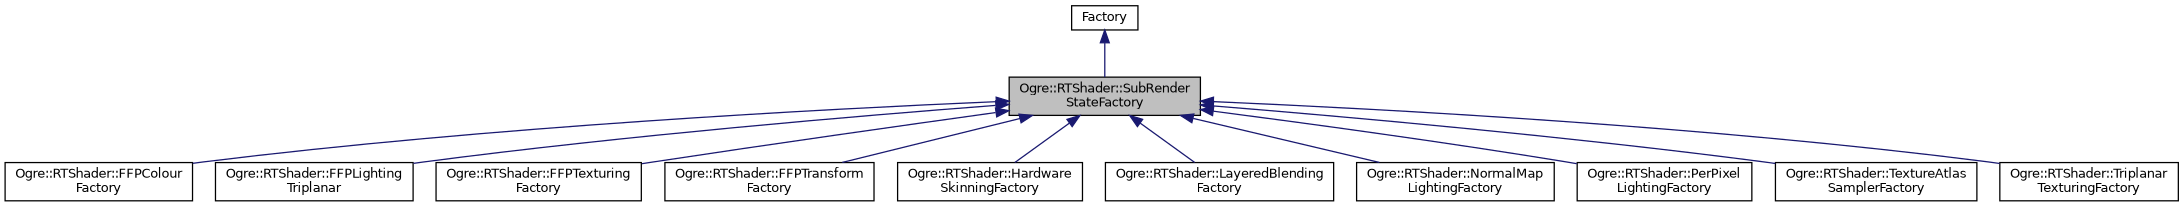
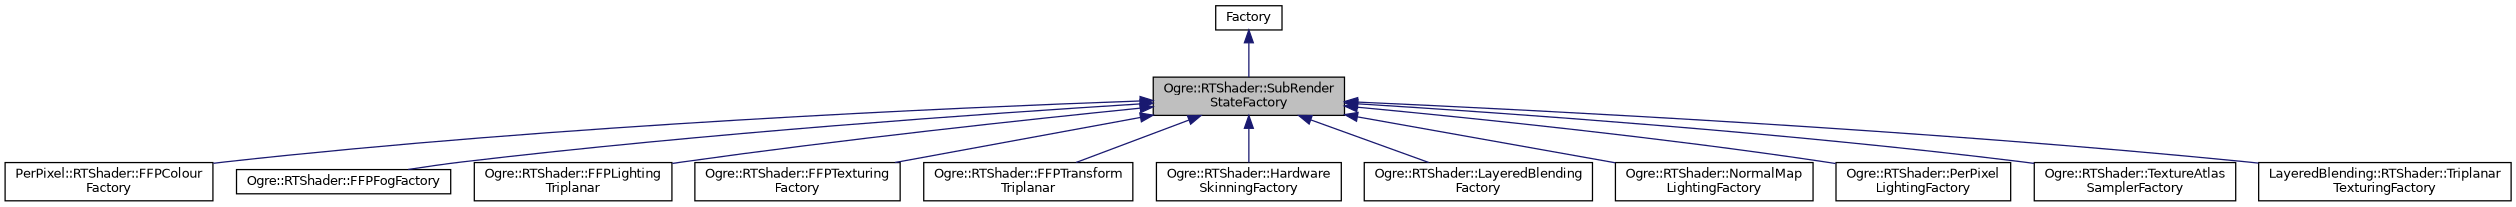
node "Ogre::RTShader::FFPColour Factory": label "Ogre::RTShader::FFPColour Factory" -> "PerPixel::RTShader::FFPColour Factory"
node "Ogre::RTShader::FFPFogFactory": added
node "Ogre::RTShader::FFPTransform Factory": label "Ogre::RTShader::FFPTransform Factory" -> "Ogre::RTShader::FFPTransform Triplanar"
node "Ogre::RTShader::Triplanar TexturingFactory": label "Ogre::RTShader::Triplanar TexturingFactory" -> "LayeredBlending::RTShader::Triplanar TexturingFactory"
